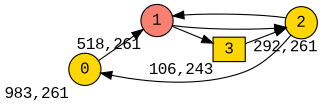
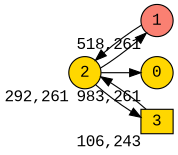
edge "1 518,261" -> "3 106,243": now "2 292,261" -> "3 106,243"
edge "0 983,261" -> "1 518,261": removed
